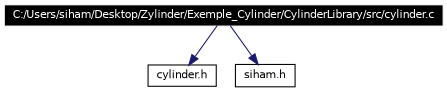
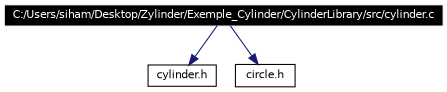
node "siham.h": label "siham.h" -> "circle.h"
